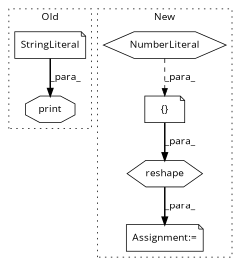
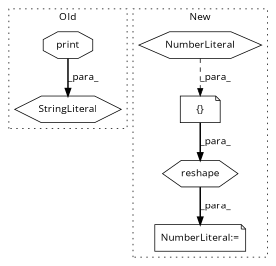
node "StringLiteral": shape note -> hexagon
edge "StringLiteral" -> "print": reversed
node "Assignment:=": label "Assignment:=" -> "NumberLiteral:="
